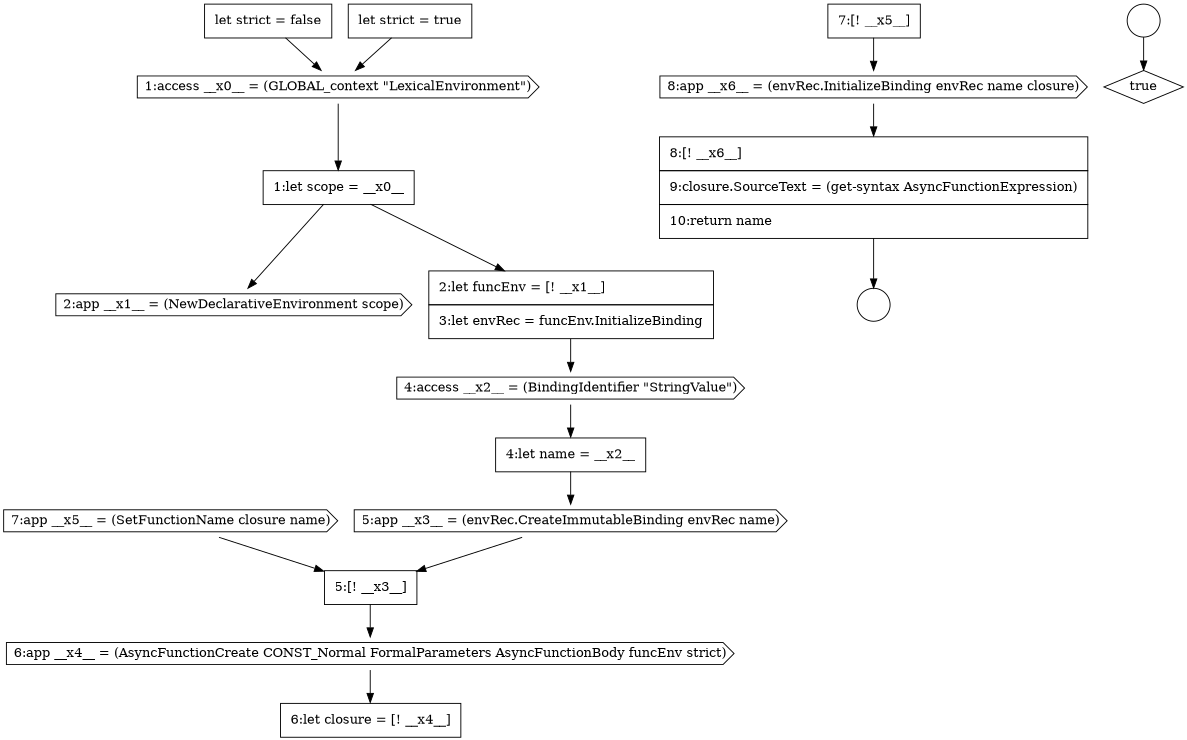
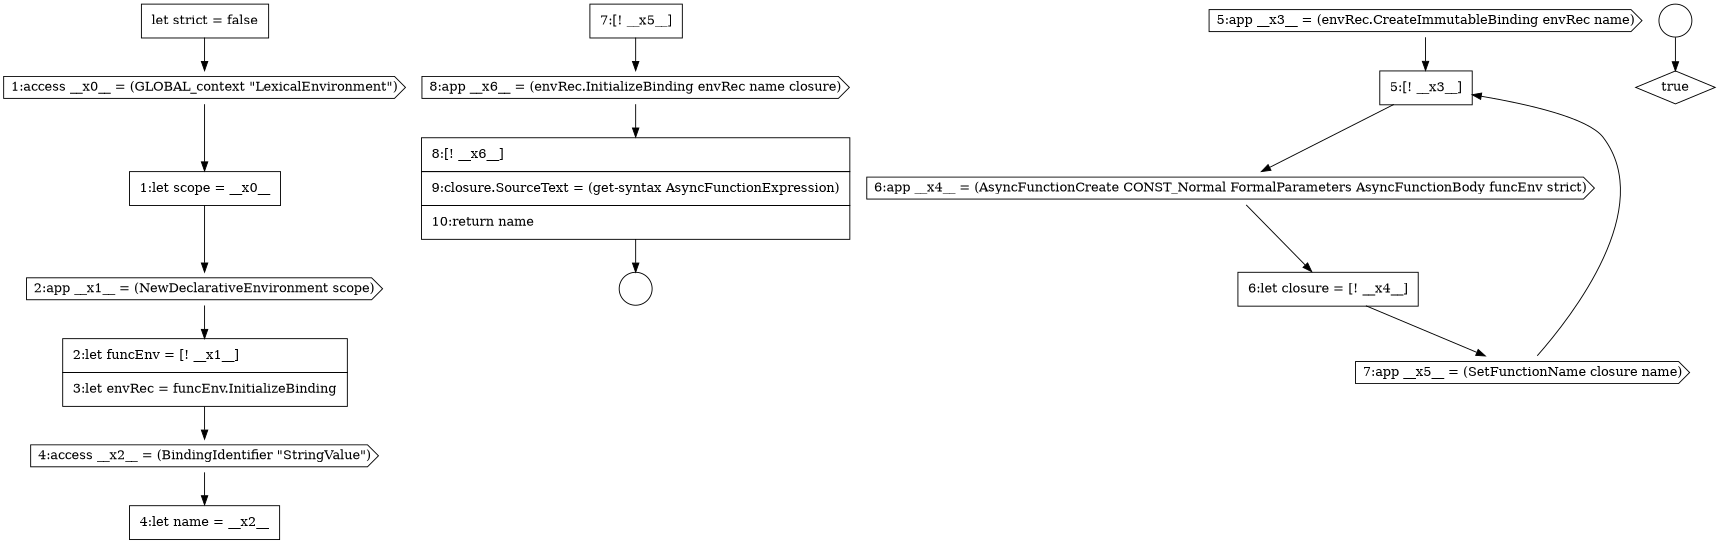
node "let strict = true": removed
edge "1:let scope = __x0__" -> "2:let funcEnv = [! __x1__]": now "2:app __x1__ = (NewDeclarativeEnvironment scope)" -> "2:let funcEnv = [! __x1__]"
edge "6:let closure = [! __x4__]" -> "7:app __x5__ = (SetFunctionName closure name)": added
edge "4:let name = __x2__" -> "5:app __x3__ = (envRec.CreateImmutableBinding envRec name)": removed
